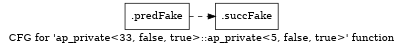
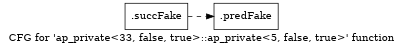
edge ".predFake" -> ".succFake": reversed
